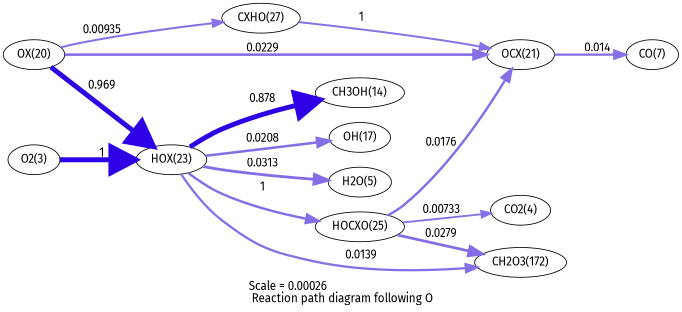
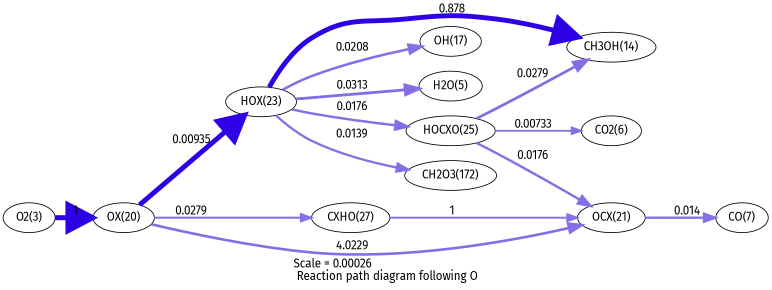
edge "OX(20)" -> "CXHO(27)": label " 0.00935" -> " 0.0279"
edge "OX(20)" -> "OCX(21)": label " 0.0229" -> " 4.0229"
edge "OX(20)" -> "HOX(23)": label " 0.969" -> " 0.00935"
edge "O2(3)" -> "HOX(23)": now "O2(3)" -> "OX(20)"
edge "HOX(23)" -> "HOCXO(25)": label " 1" -> " 0.0176"
node "CO2(4)": label "CO2(4)" -> "CO2(6)"
edge "HOCXO(25)" -> "CH2O3(172)": now "HOCXO(25)" -> "CH3OH(14)"
